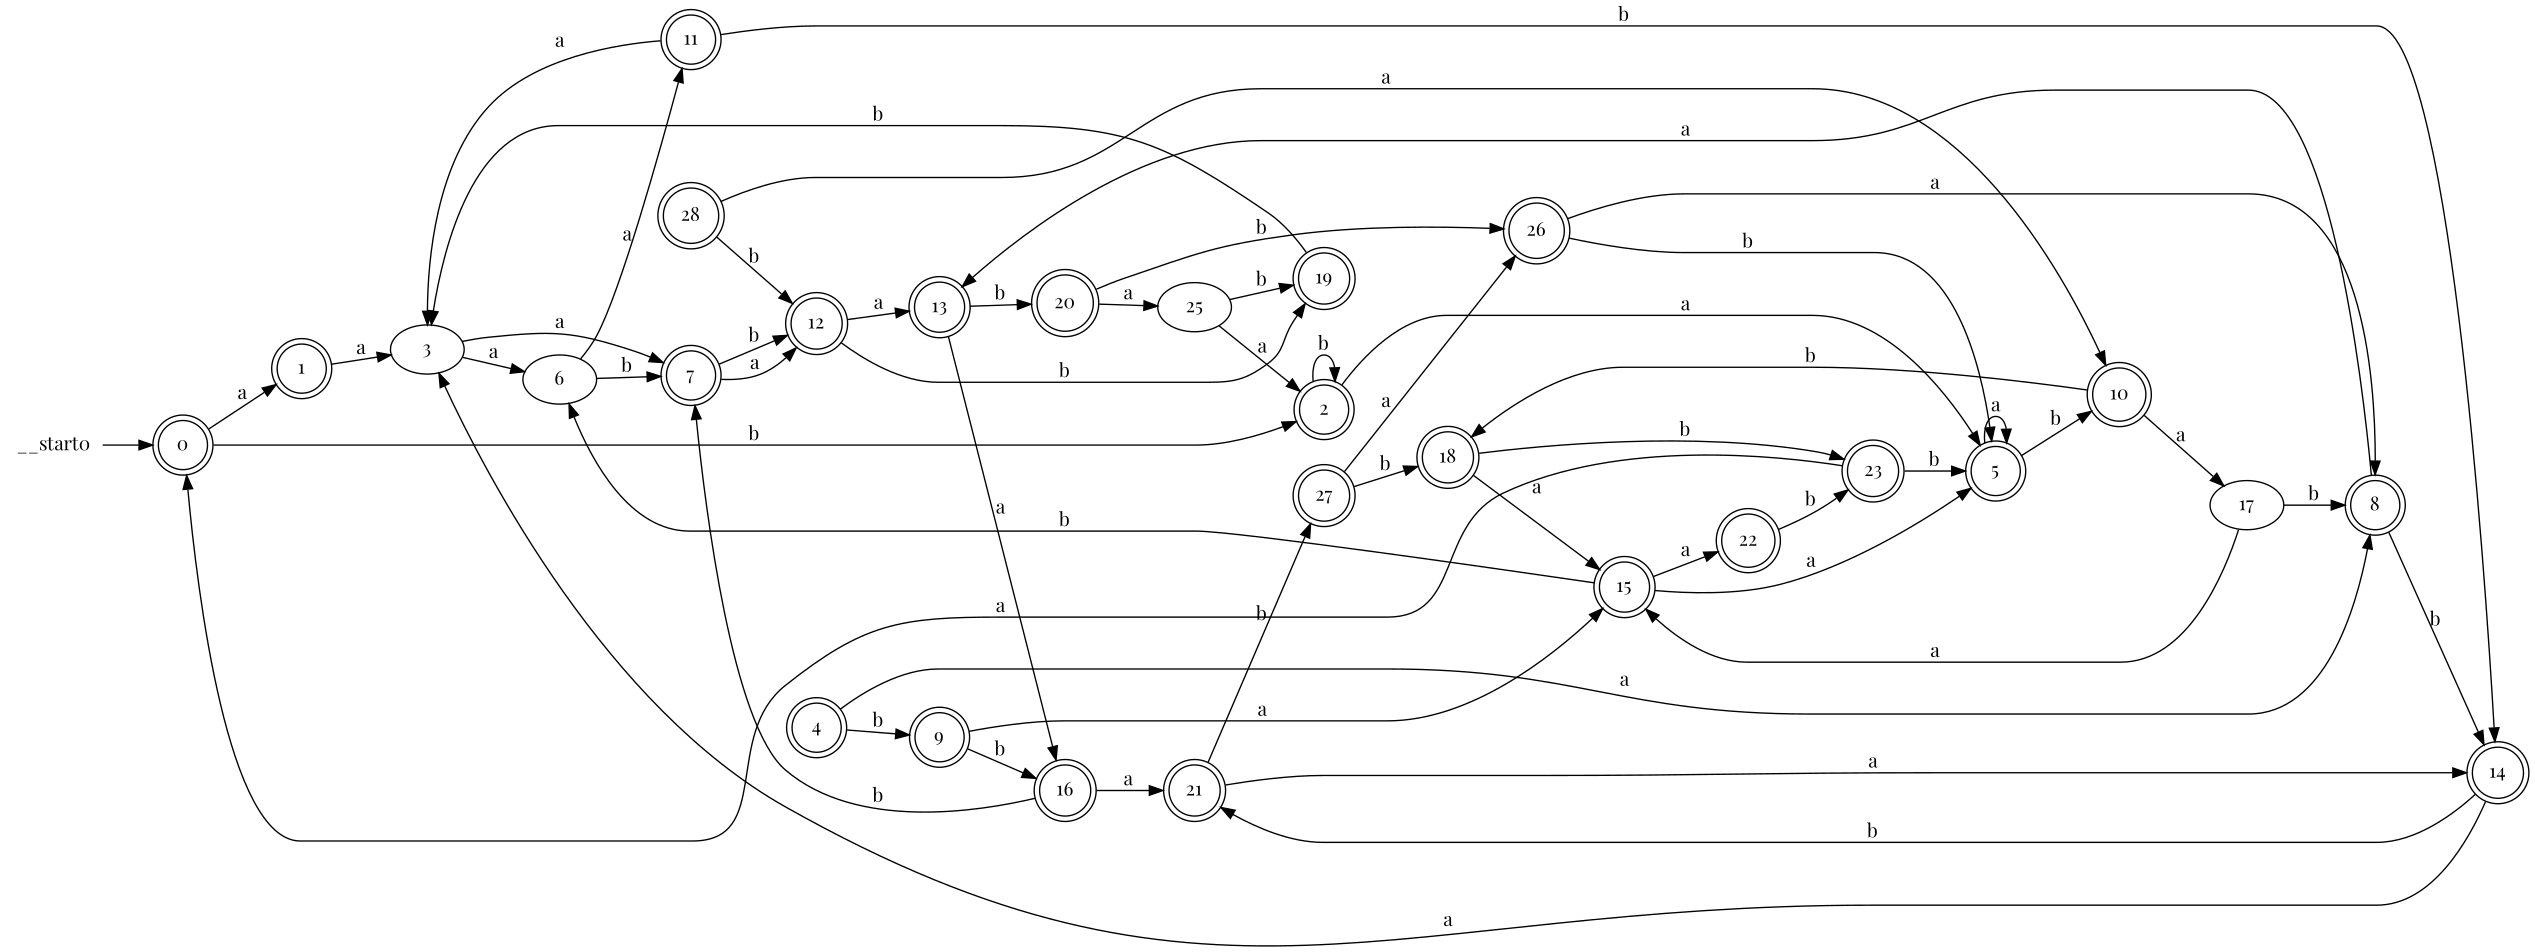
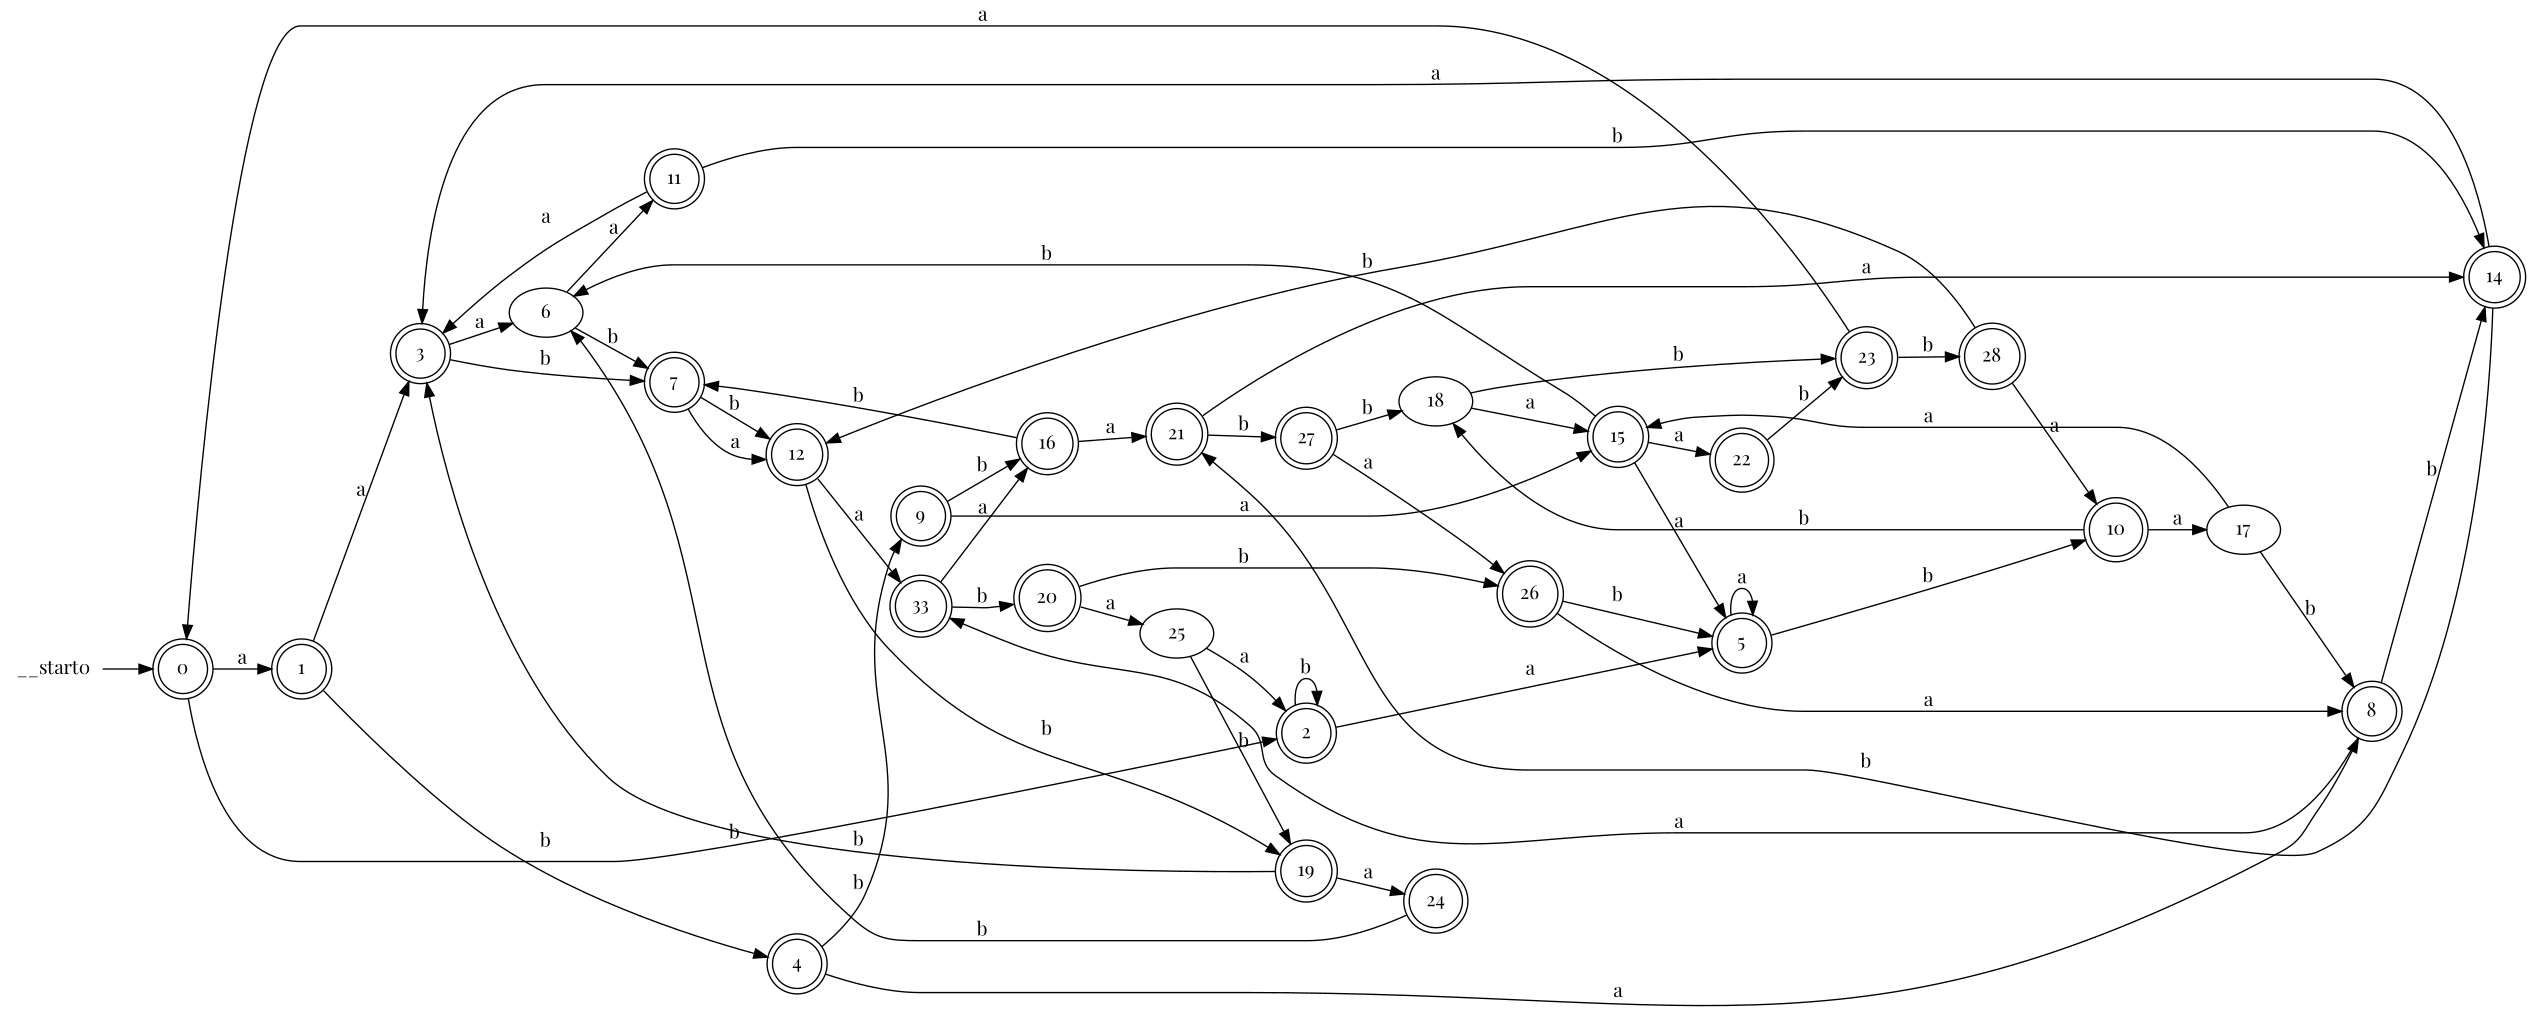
node "13": label "13" -> "33"
edge "3" -> "7": label "a" -> "b"
node "3": shape ellipse -> doublecircle
node "18": shape doublecircle -> ellipse
edge "23" -> "5": now "23" -> "28"
edge "1" -> "4": added, label "b"
node "24": added
